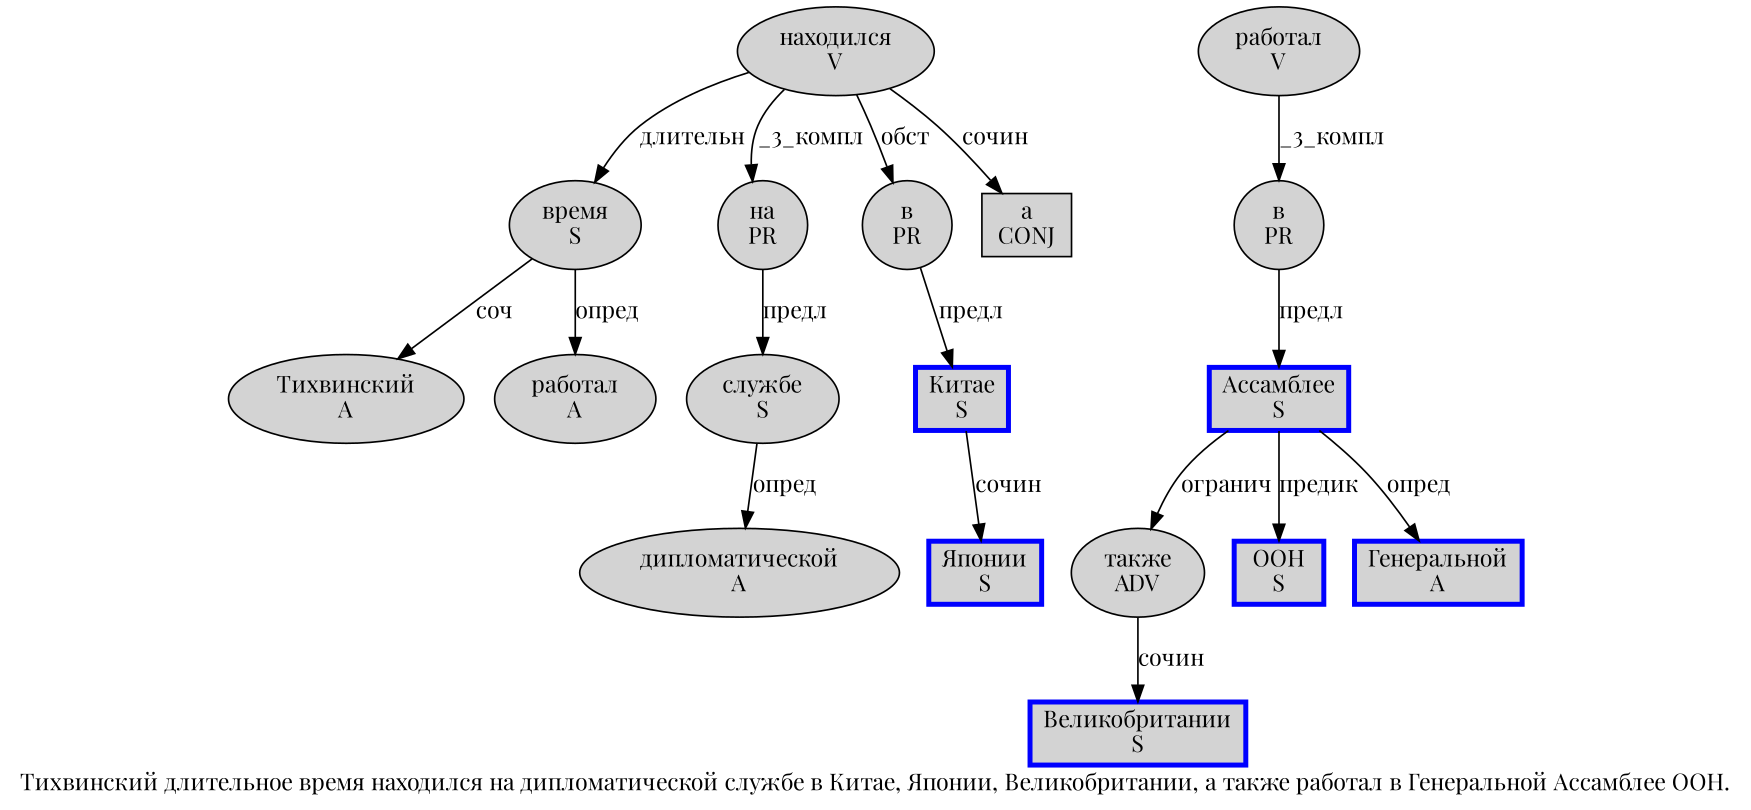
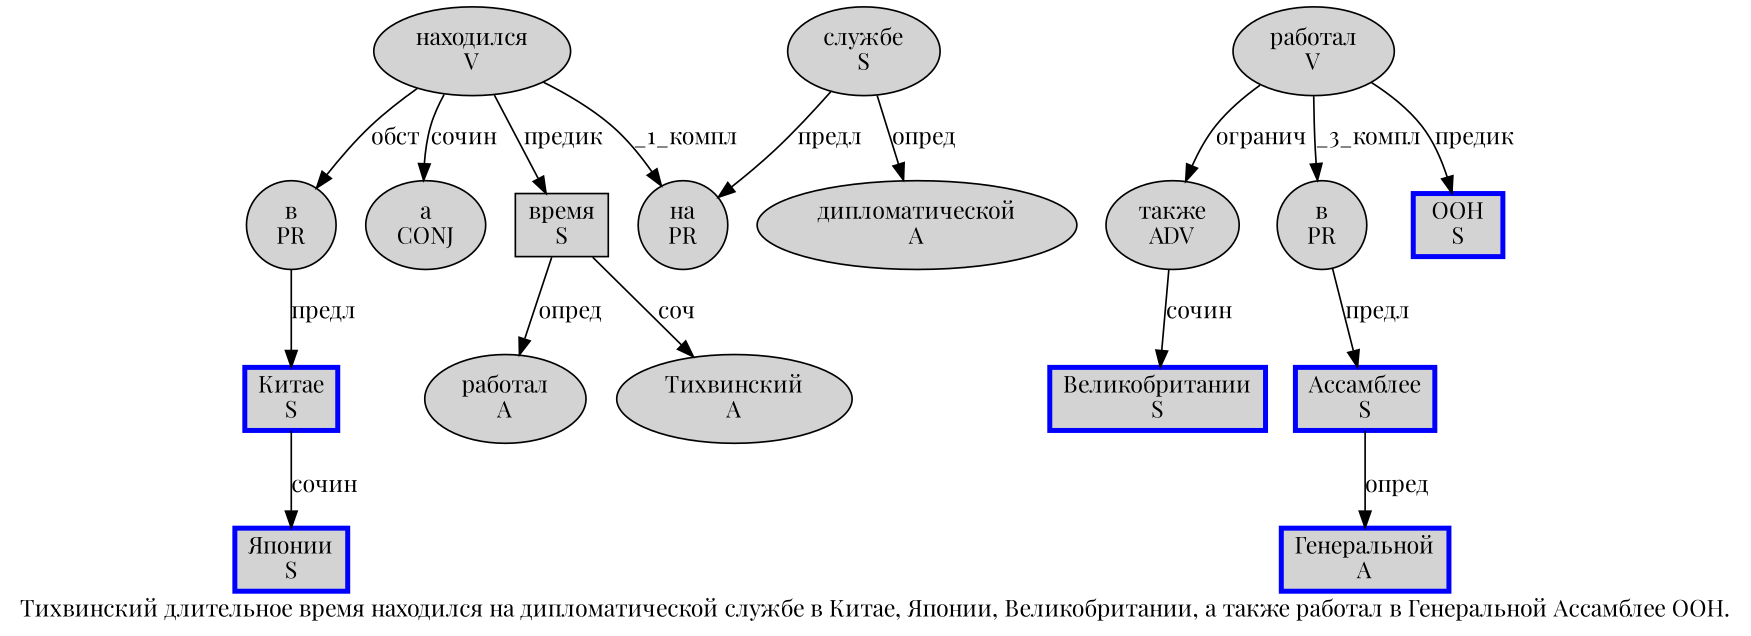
edge "находился V" -> "время S": label "длительн" -> "предик"
edge "находился V" -> "на PR": label "_3_компл" -> "_1_компл"
node "время S": shape ellipse -> box
node "а CONJ": shape box -> ellipse
edge "на PR" -> "службе S": reversed
edge "Ассамблее S" -> "также ADV": now "работал V" -> "также ADV"
edge "Ассамблее S" -> "ООН S": now "работал V" -> "ООН S"
